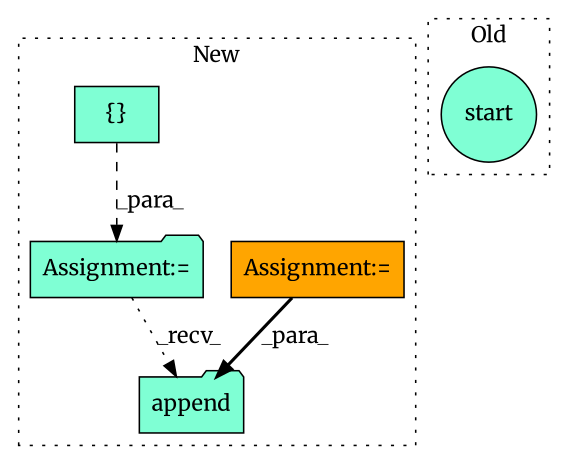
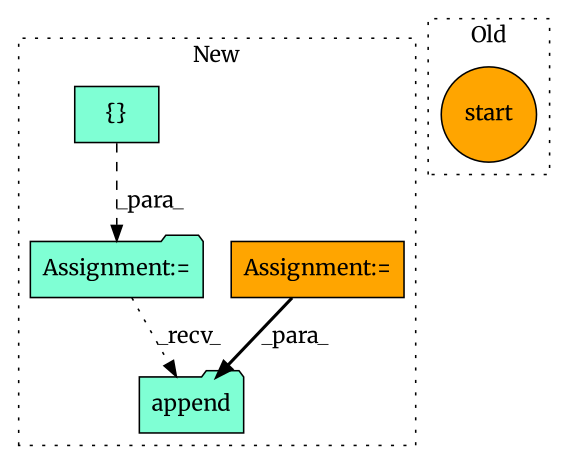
node "start": fillcolor aquamarine -> orange
